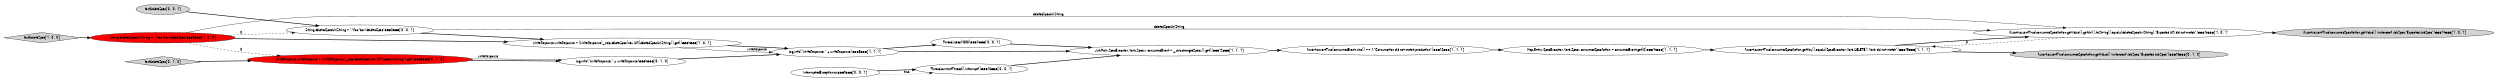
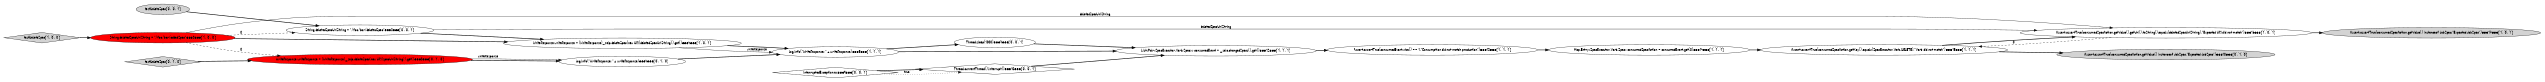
node "Thread.currentThread().interrupt()@@@10@@@['0', '0', '1']": shape ellipse -> diamond
node "InterruptedException ex@@@9@@@['0', '0', '1']": shape ellipse -> diamond
